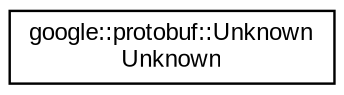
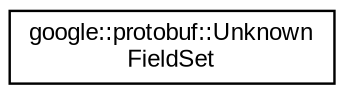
node "google::protobuf::Unknown Unknown": label "google::protobuf::Unknown Unknown" -> "google::protobuf::Unknown FieldSet"
